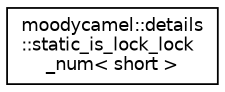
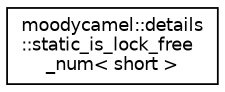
node "moodycamel::details ::static_is_lock_lock _num< short >": label "moodycamel::details ::static_is_lock_lock _num< short >" -> "moodycamel::details ::static_is_lock_free _num< short >"
